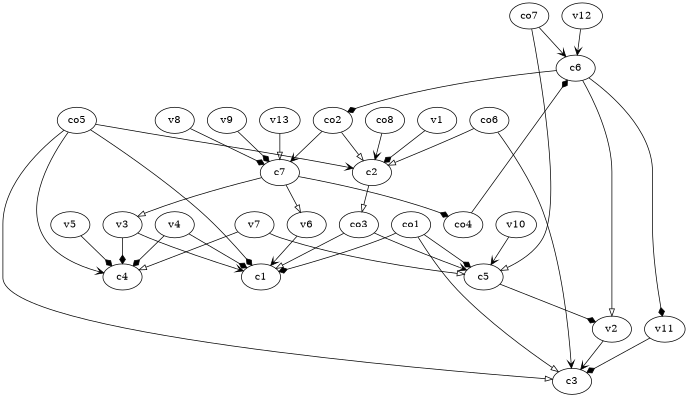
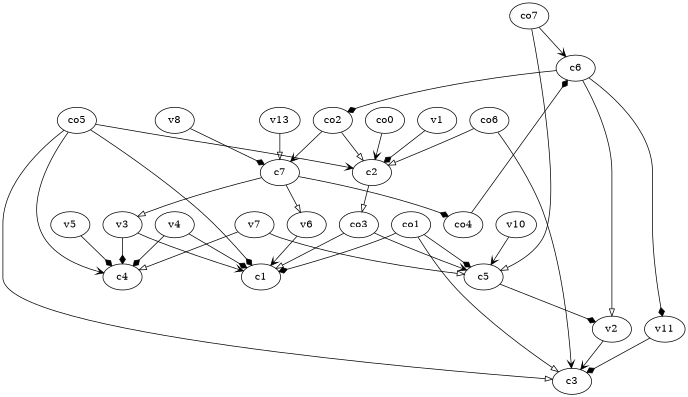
node "v12": removed
node "v9": removed
node "co8": label "co8" -> "co0"
